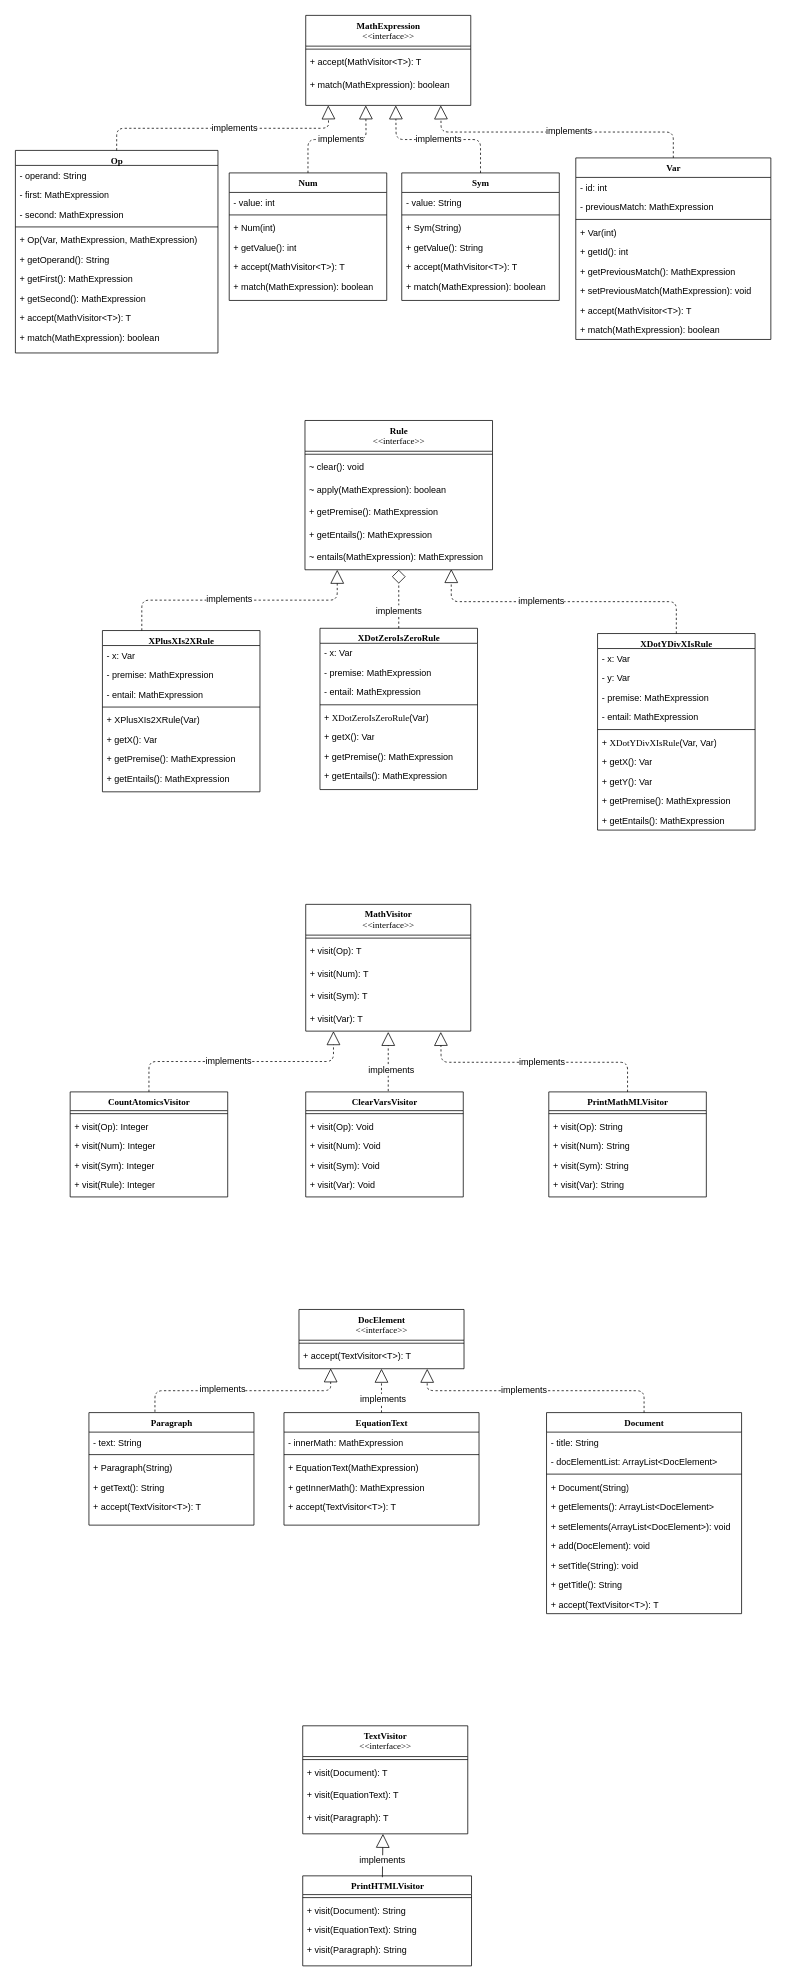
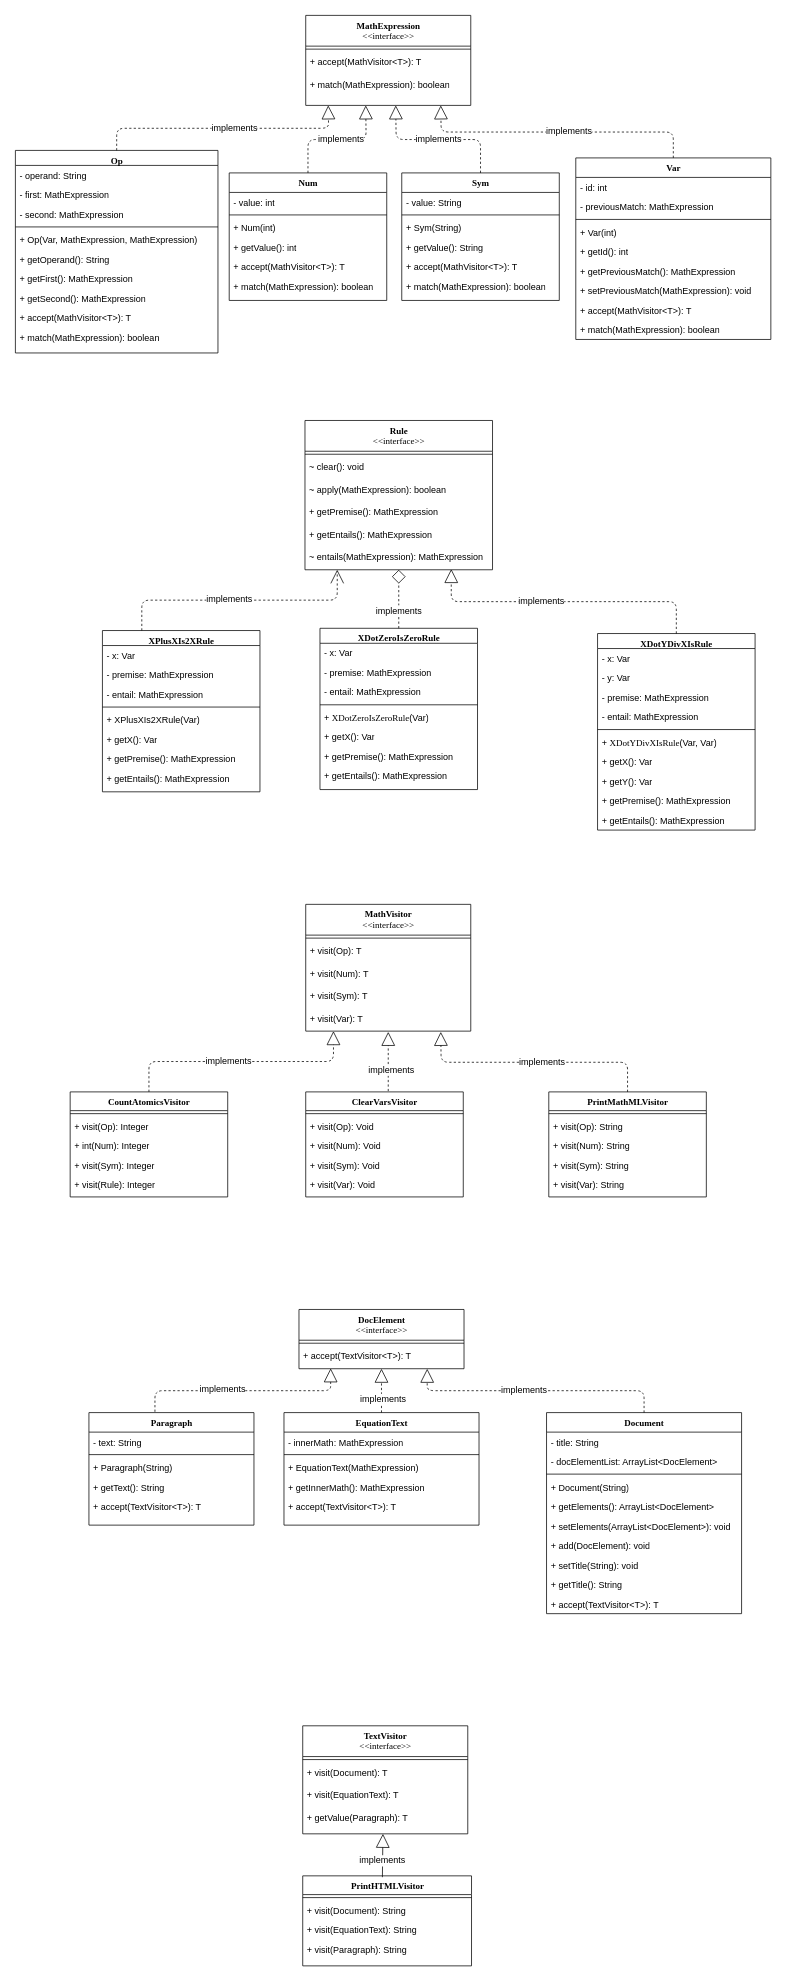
edge "XPlusXIs2XRule" -> "~ entails(MathExpression): MathExpression": arrowhead block -> open
node "+ visit(Num): Integer": label "+ visit(Num): Integer" -> "+ int(Num): Integer"
node "+ visit(Paragraph): T": label "+ visit(Paragraph): T" -> "+ getValue(Paragraph): T"
